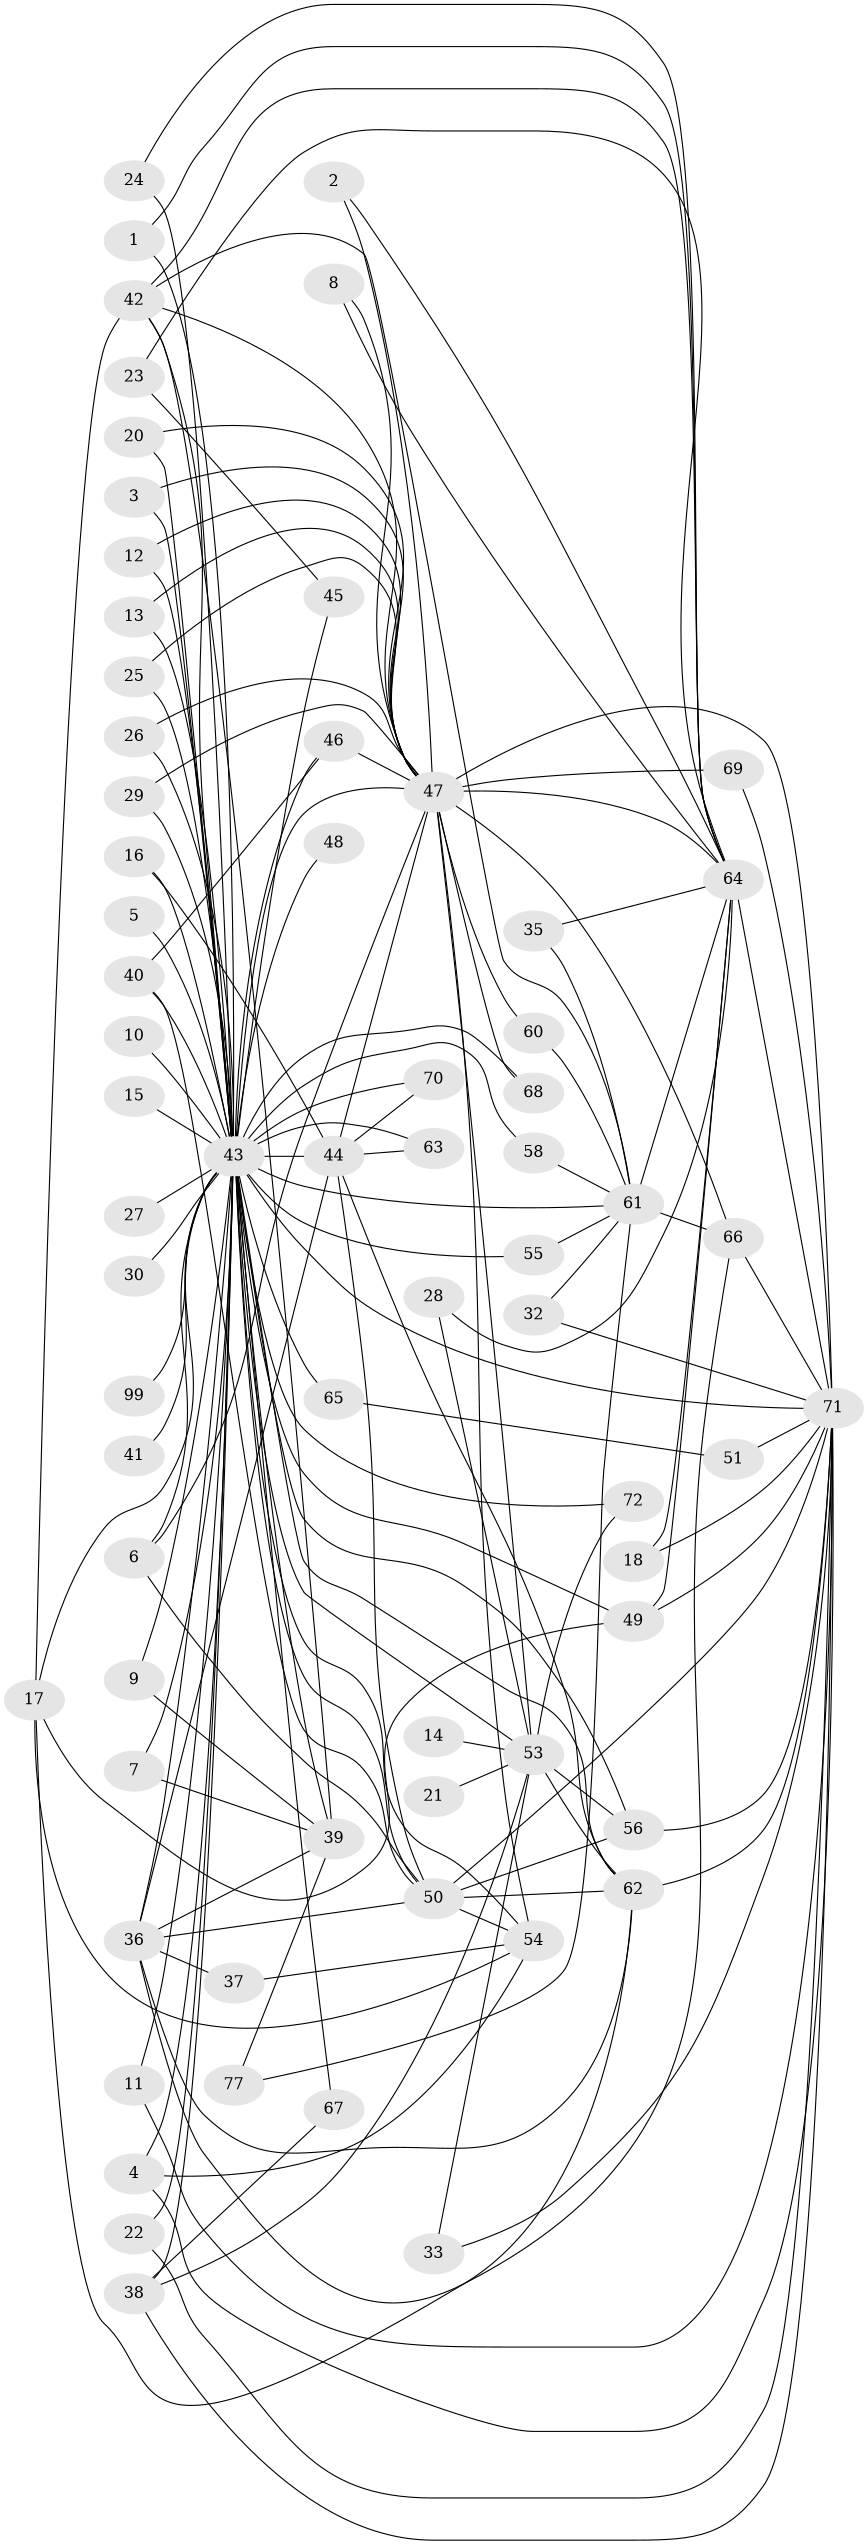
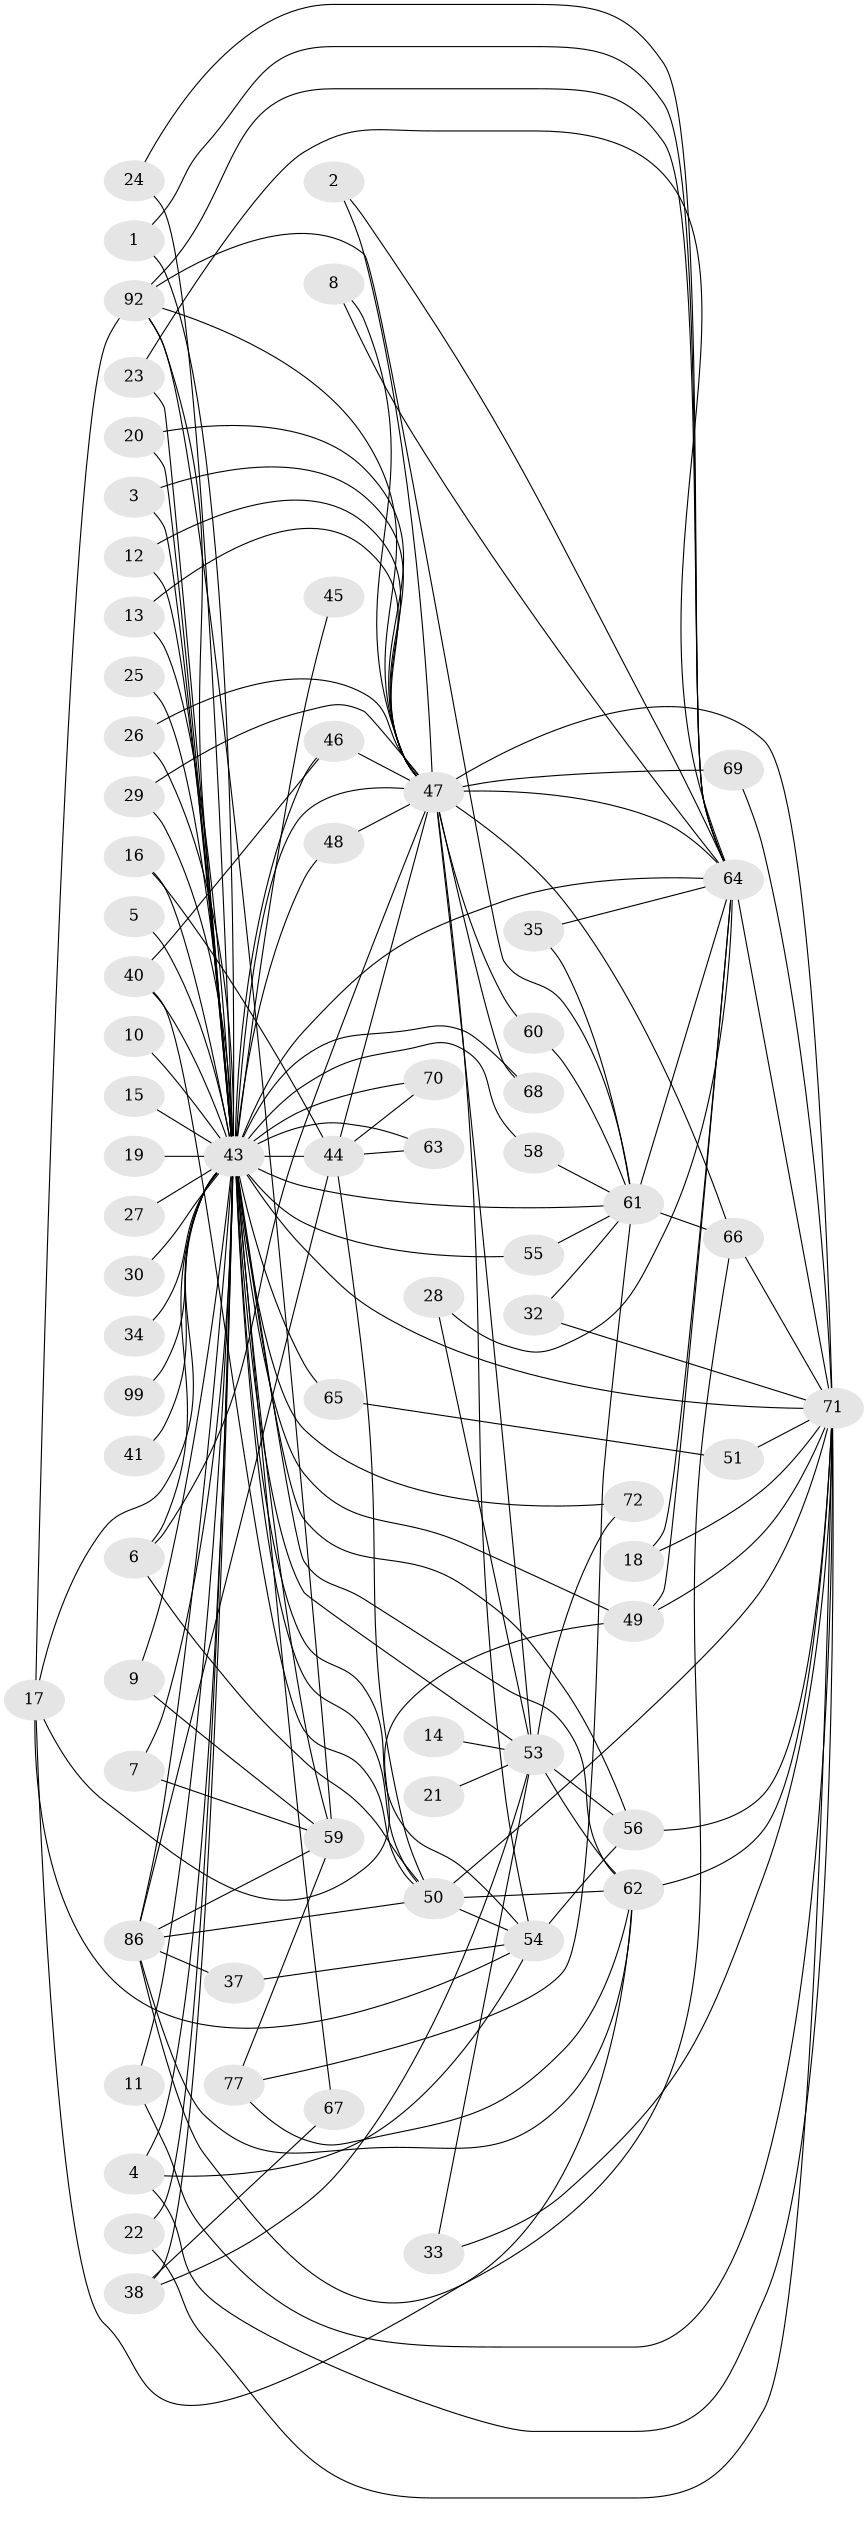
node "42": label "42" -> "92"
edge "23" -- "45": now "23" -- "43"
edge "25" -- "47": now "48" -- "47"
edge "64" -- "43": added
node "19": added
node "34": added
edge "44" -- "62": now "77" -- "62"
node "39": label "39" -> "59"
edge "56" -- "50": now "56" -- "54"
node "36": label "36" -> "86"
edge "71" -- "38": removed
